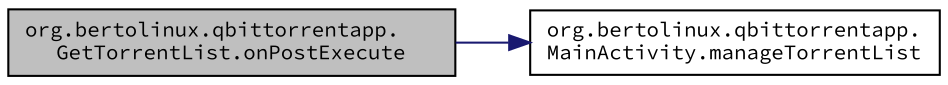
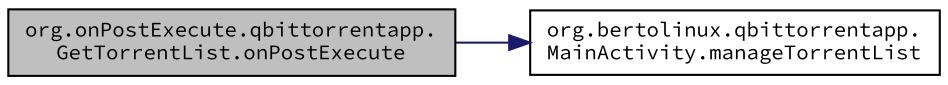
node "org.bertolinux.qbittorrentapp. GetTorrentList.onPostExecute": label "org.bertolinux.qbittorrentapp. GetTorrentList.onPostExecute" -> "org.onPostExecute.qbittorrentapp. GetTorrentList.onPostExecute"
